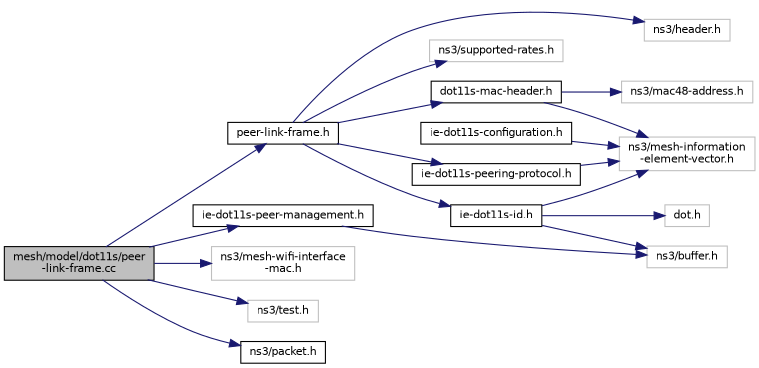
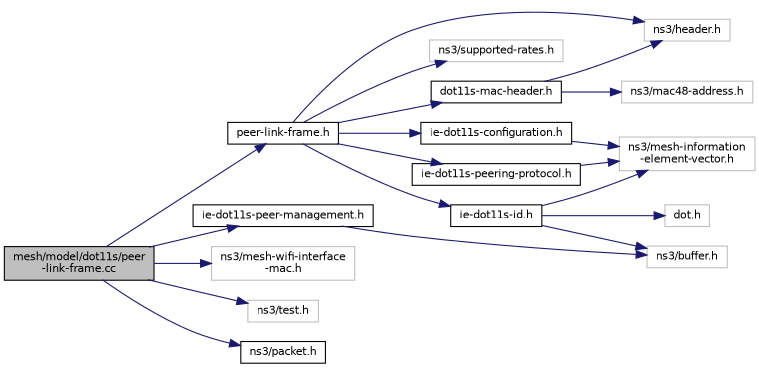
edge "dot11s-mac-header.h" -> "ns3/mesh-information -element-vector.h": now "dot11s-mac-header.h" -> "ns3/header.h"
edge "peer-link-frame.h" -> "ie-dot11s-configuration.h": added
